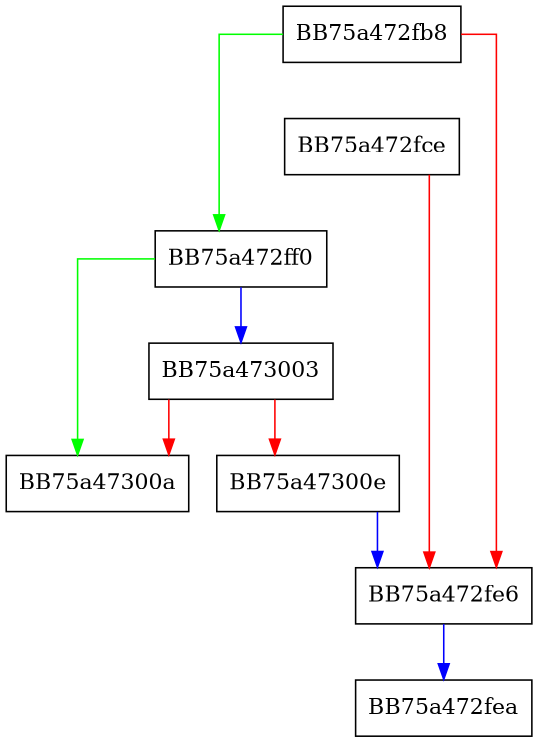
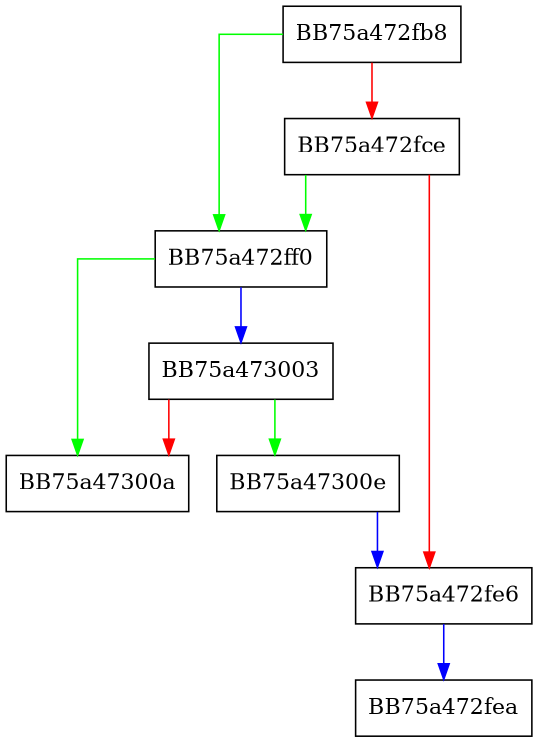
edge "BB75a472fce" -> "BB75a472ff0": added
edge "BB75a472fb8" -> "BB75a472fe6": now "BB75a472fb8" -> "BB75a472fce"
edge "BB75a473003" -> "BB75a47300e": color red -> green
